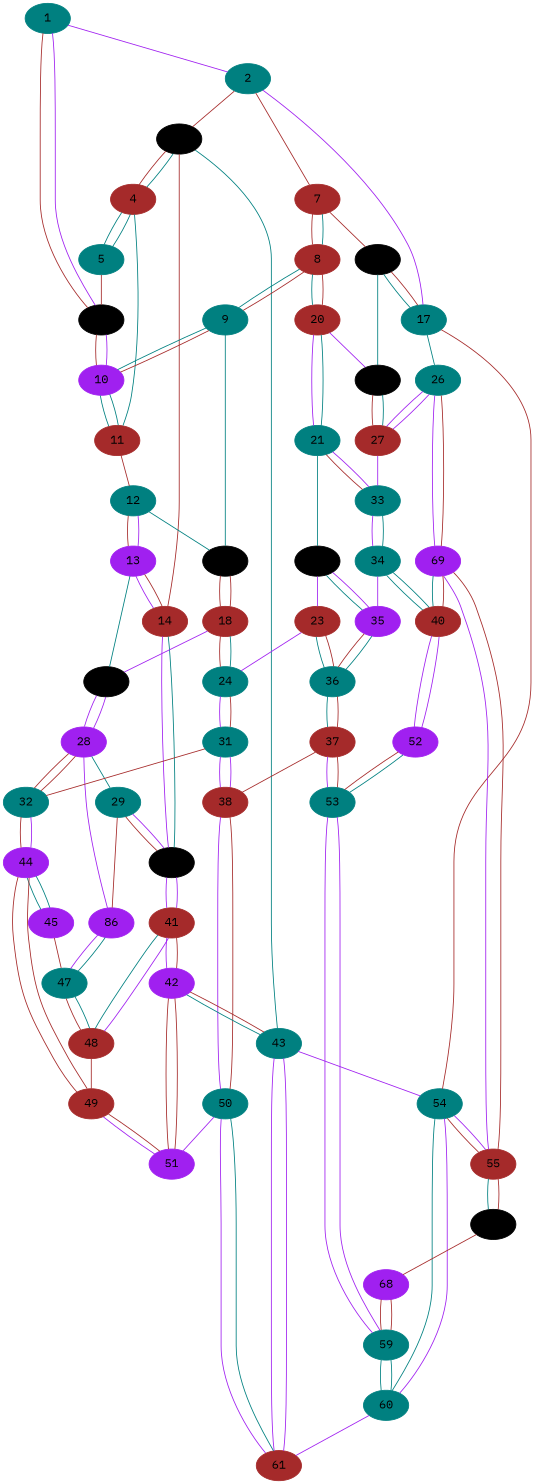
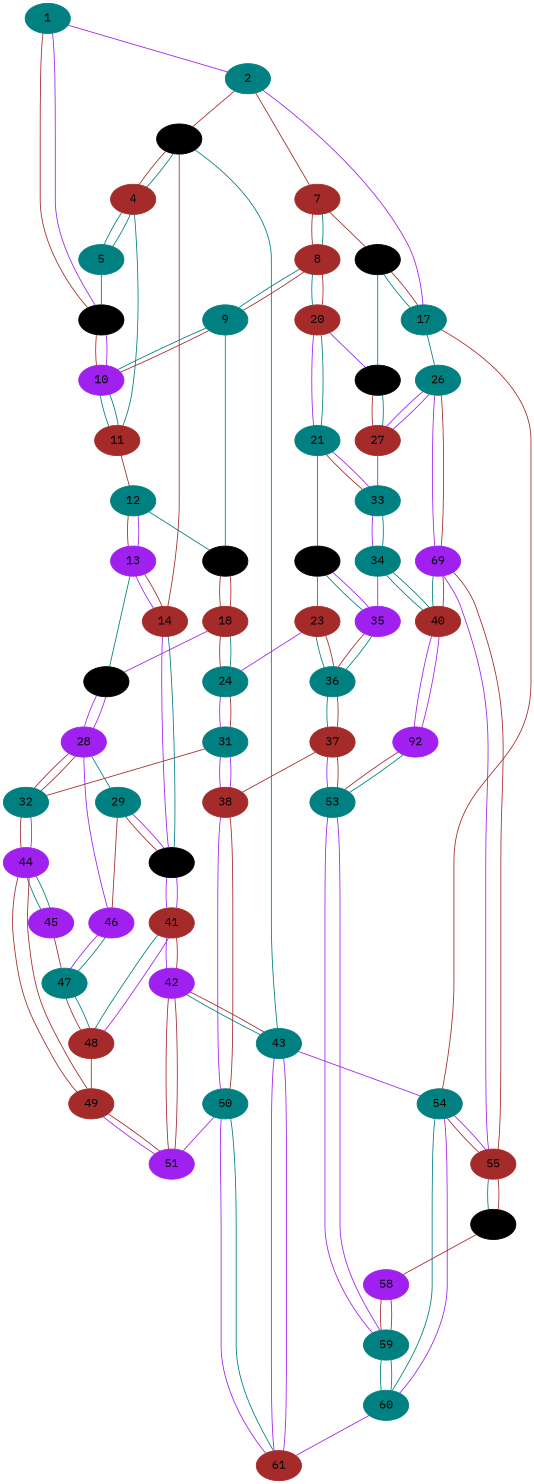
node "52": label "52" -> "92"
node "86": label "86" -> "46"
node "68": label "68" -> "58"
